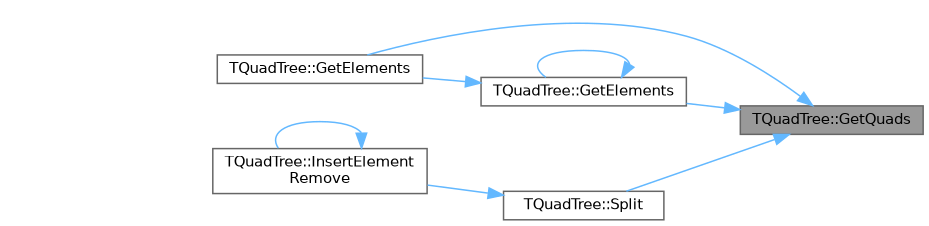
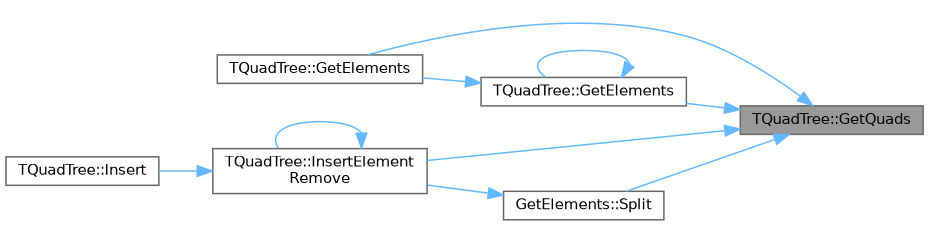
edge "TQuadTree::InsertElement Remove" -> "TQuadTree::GetQuads": added
node "TQuadTree::Insert": added
node "TQuadTree::Split": label "TQuadTree::Split" -> "GetElements::Split"
